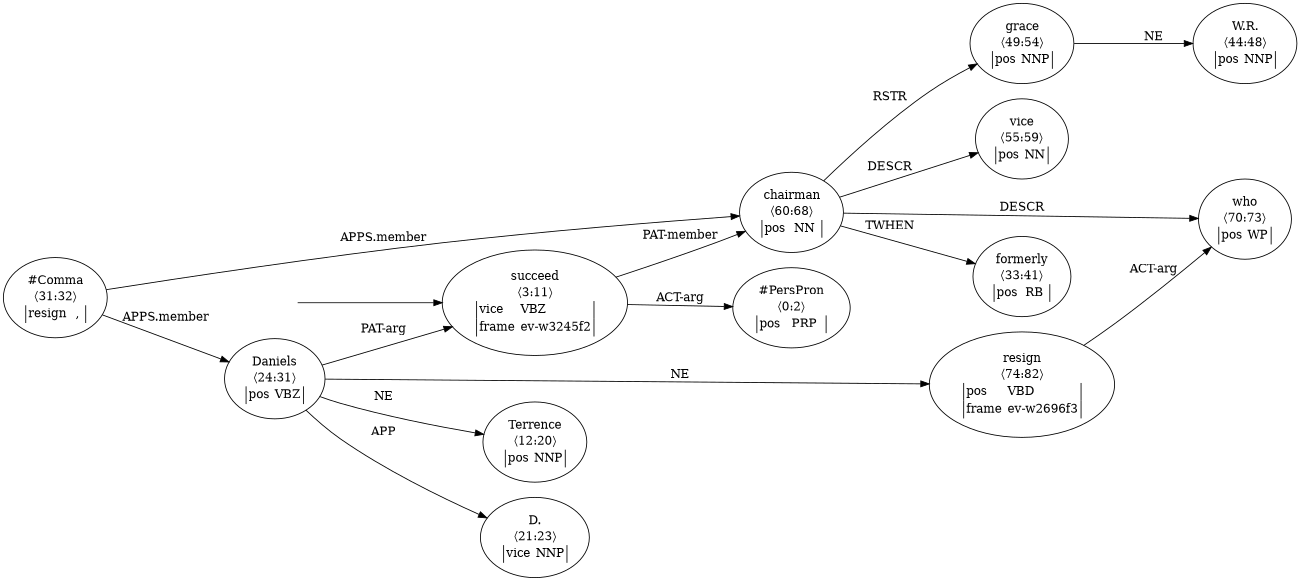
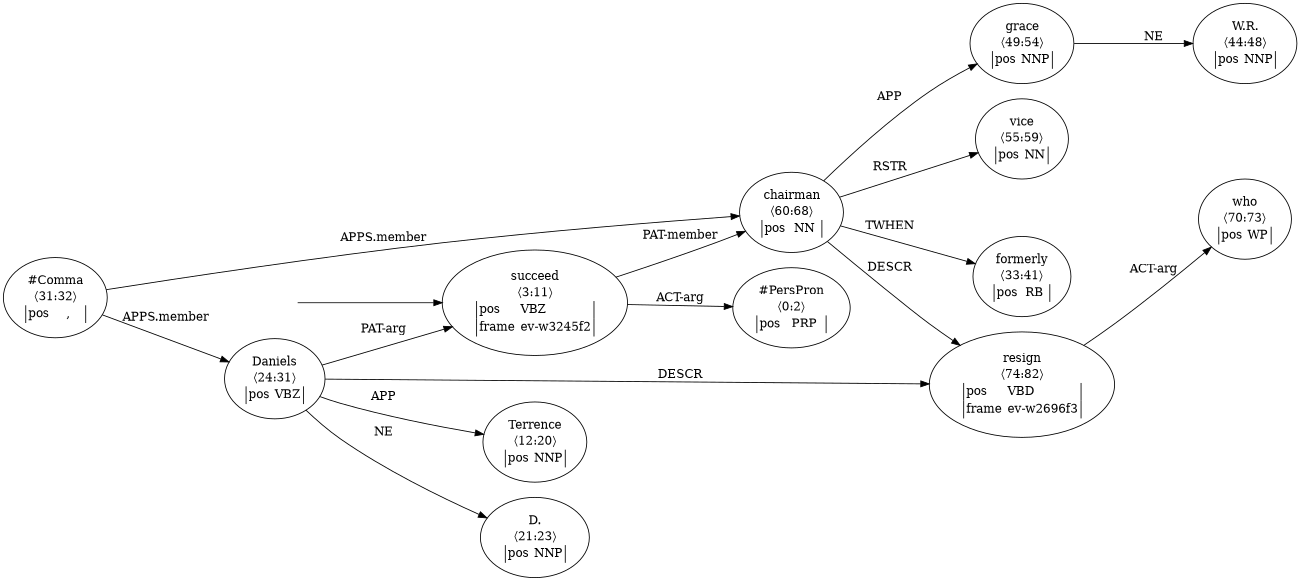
edge "chairman" -> "grace": label "RSTR" -> "APP"
edge "chairman" -> "vice": label "DESCR" -> "RSTR"
edge "chairman" -> "who": now "chairman" -> "resign"
node "succeed": text "vice" -> "pos"
node "#Comma": text "resign" -> "pos"
edge "Daniels" -> "resign": label "NE" -> "DESCR"
edge "Daniels" -> "Terrence": label "NE" -> "APP"
edge "Daniels" -> "D.": label "APP" -> "NE"
node "D.": text "vice" -> "pos"
